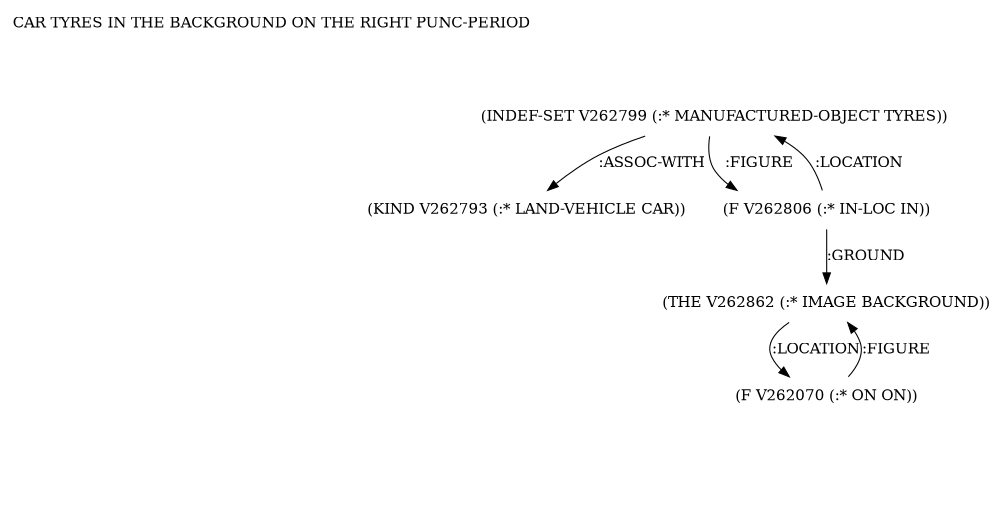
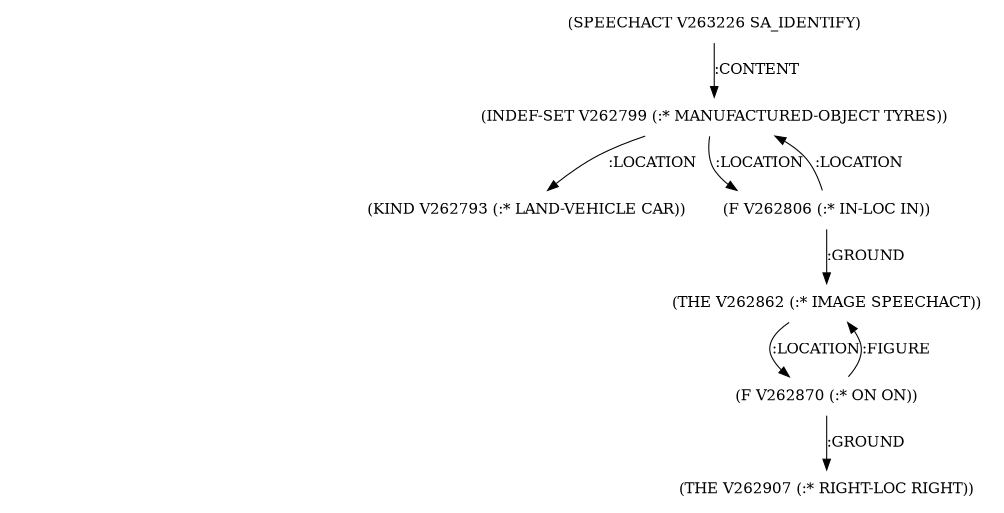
node "CAR TYRES IN THE BACKGROUND ON THE RIGHT PUNC-PERIOD": removed
node "(SPEECHACT V263226 SA_IDENTIFY)": added
edge "(INDEF-SET V262799 (:* MANUFACTURED-OBJECT TYRES))" -> "(KIND V262793 (:* LAND-VEHICLE CAR))": label ":ASSOC-WITH" -> ":LOCATION"
edge "(INDEF-SET V262799 (:* MANUFACTURED-OBJECT TYRES))" -> "(F V262806 (:* IN-LOC IN))": label ":FIGURE" -> ":LOCATION"
node "(THE V262862 (:* IMAGE BACKGROUND))": label "(THE V262862 (:* IMAGE BACKGROUND))" -> "(THE V262862 (:* IMAGE SPEECHACT))"
node "(F V262070 (:* ON ON))": label "(F V262070 (:* ON ON))" -> "(F V262870 (:* ON ON))"
node "(THE V262907 (:* RIGHT-LOC RIGHT))": added
